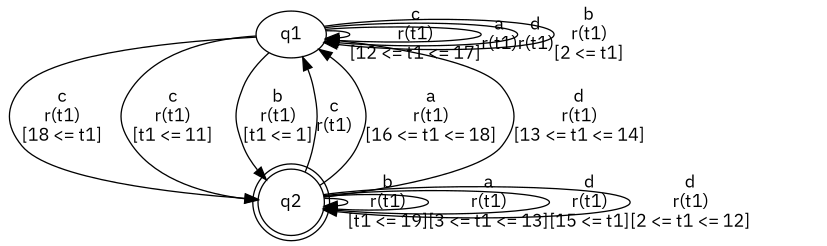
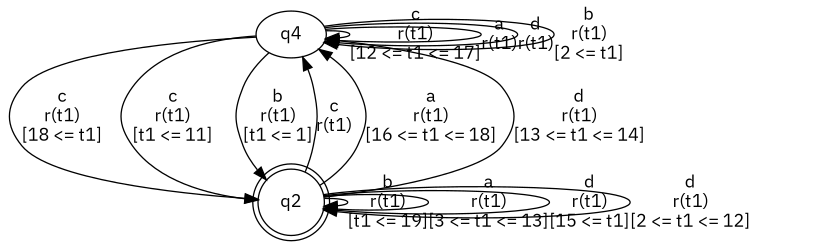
node "q1": label "q1" -> "q4"
